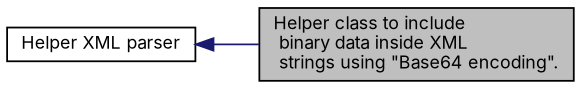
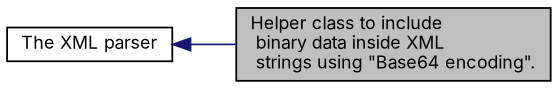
node "Helper XML parser": label "Helper XML parser" -> "The XML parser"
